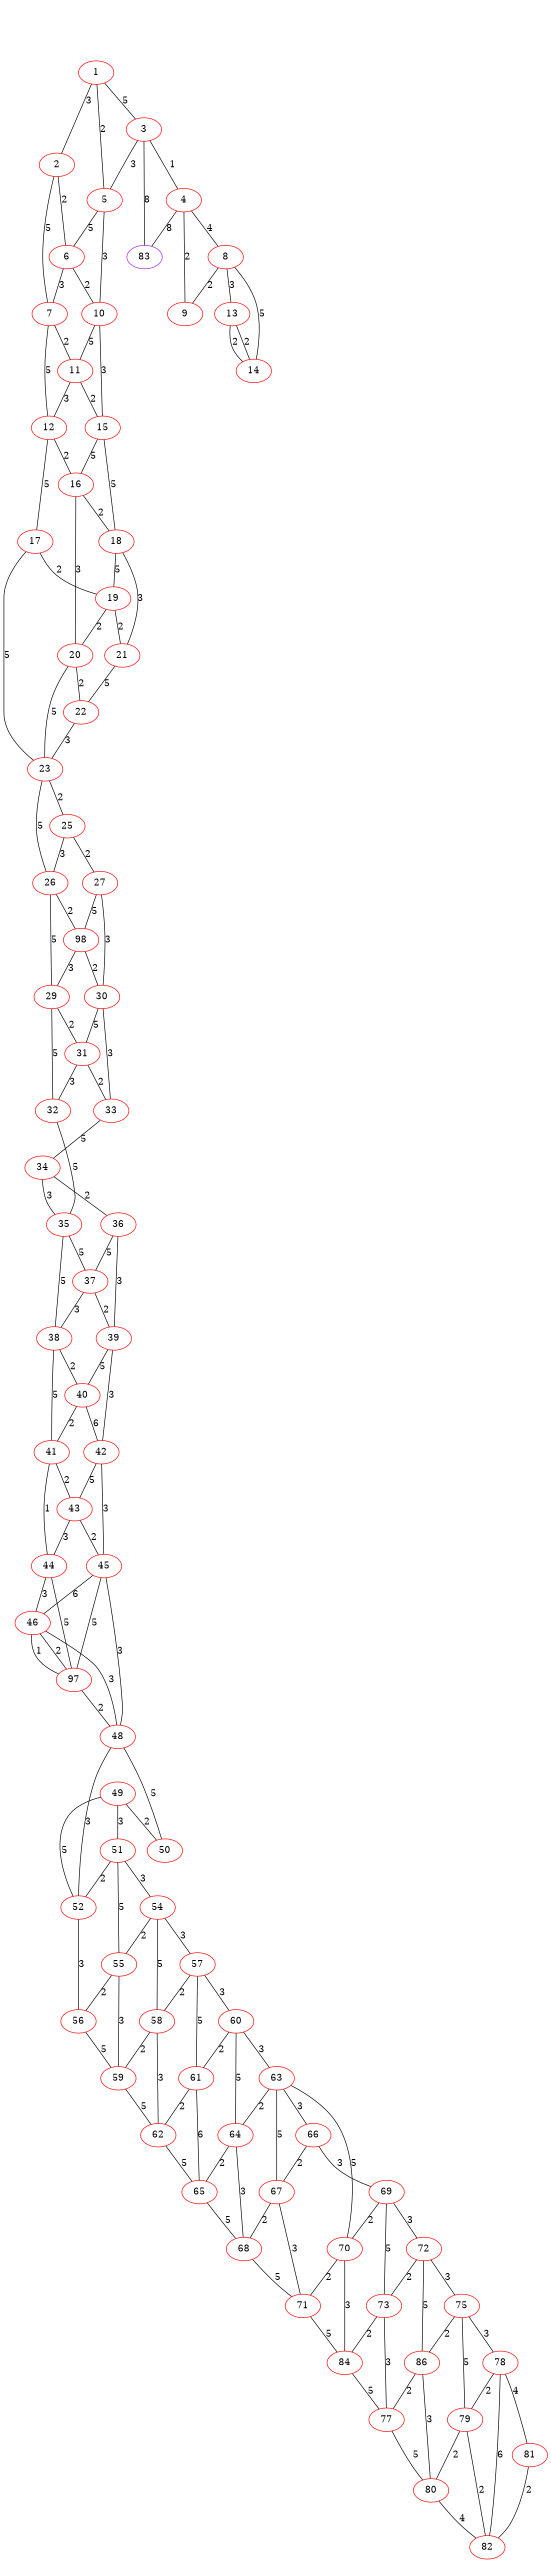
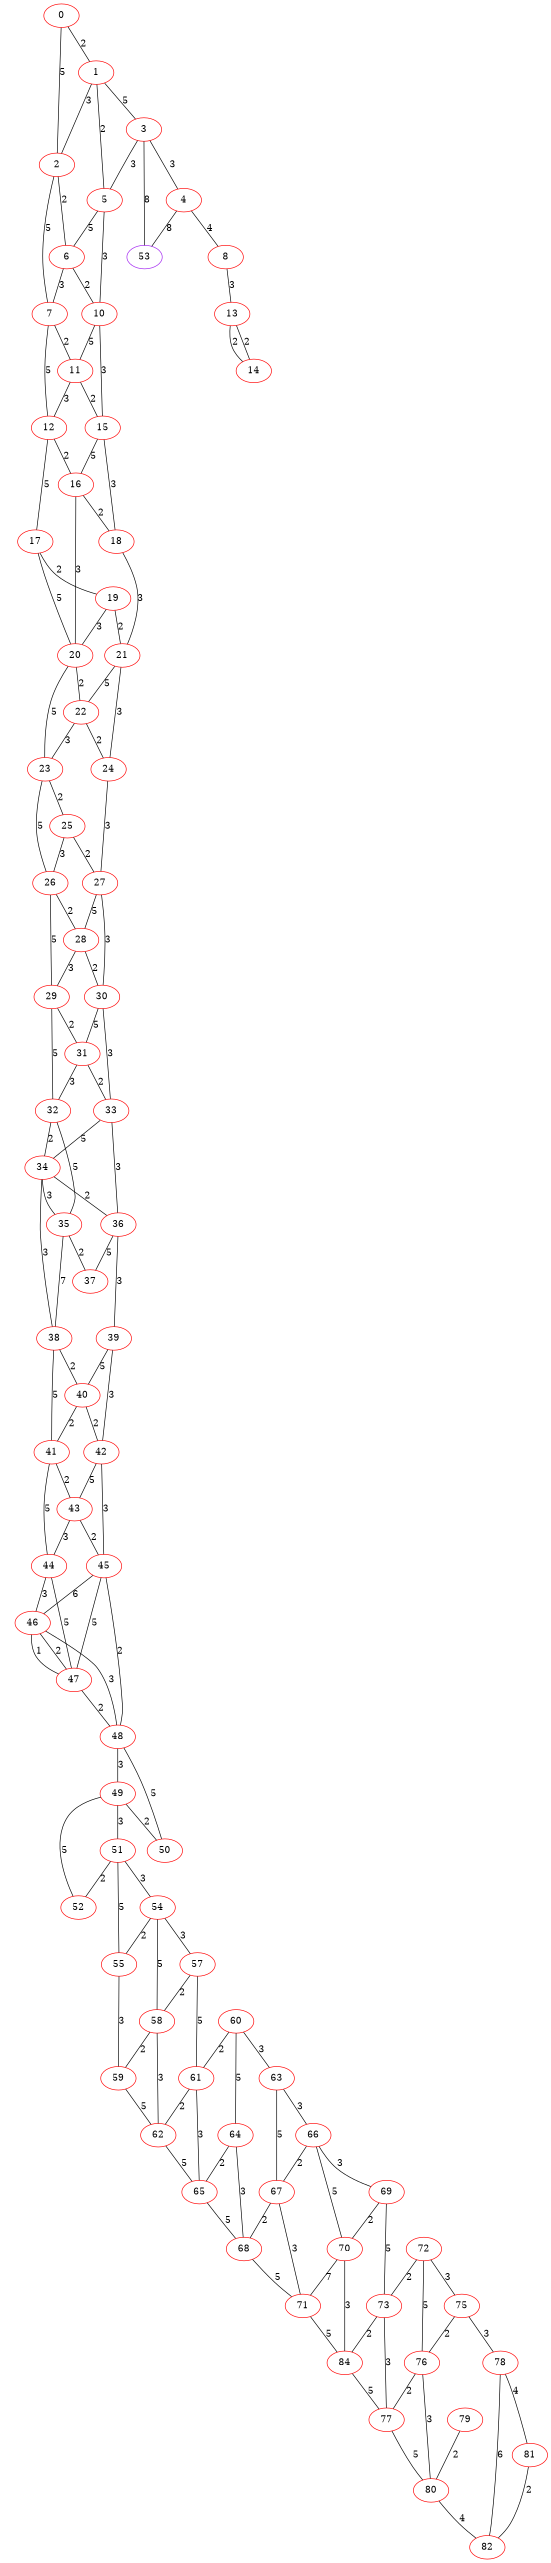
node "0": added
edge "3" -- "4": label "1" -> "3"
node "83": label "83" -> "53"
edge "8" -- "14": removed, label "5"
node "9": removed
edge "15" -- "18": label "5" -> "3"
edge "18" -- "19": removed, label "5"
edge "19" -- "20": label "2" -> "3"
edge "17" -- "23": now "17" -- "20"
node "24": added
node "98": label "98" -> "28"
edge "32" -- "34": added, label "2"
edge "33" -- "36": added, label "3"
edge "35" -- "37": label "5" -> "2"
edge "35" -- "38": label "5" -> "7"
edge "37" -- "38": now "34" -- "38"
edge "37" -- "39": removed, label "2"
edge "40" -- "42": label "6" -> "2"
edge "41" -- "44": label "1" -> "5"
edge "45" -- "48": label "3" -> "2"
node "97": label "97" -> "47"
edge "48" -- "52": now "48" -- "49"
edge "57" -- "60": removed, label "3"
node "56": removed
edge "63" -- "64": removed, label "2"
edge "61" -- "65": label "6" -> "3"
edge "63" -- "70": now "66" -- "70"
edge "69" -- "72": removed, label "3"
edge "70" -- "71": label "2" -> "7"
node "86": label "86" -> "76"
edge "75" -- "79": removed, label "5"
edge "78" -- "79": removed, label "2"
edge "79" -- "82": removed, label "2"
